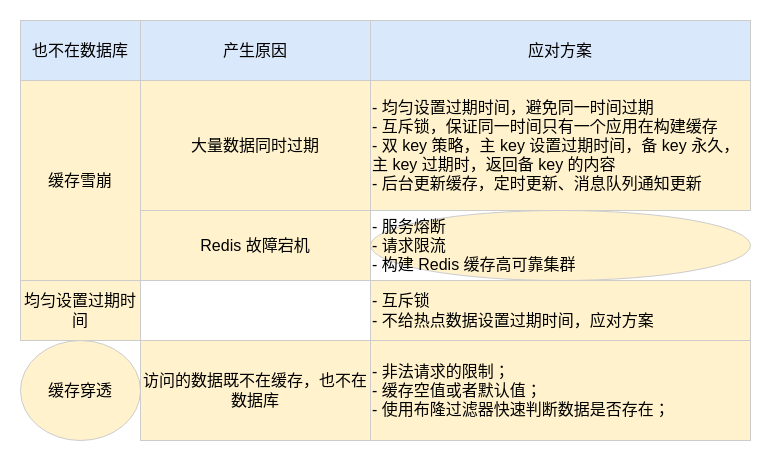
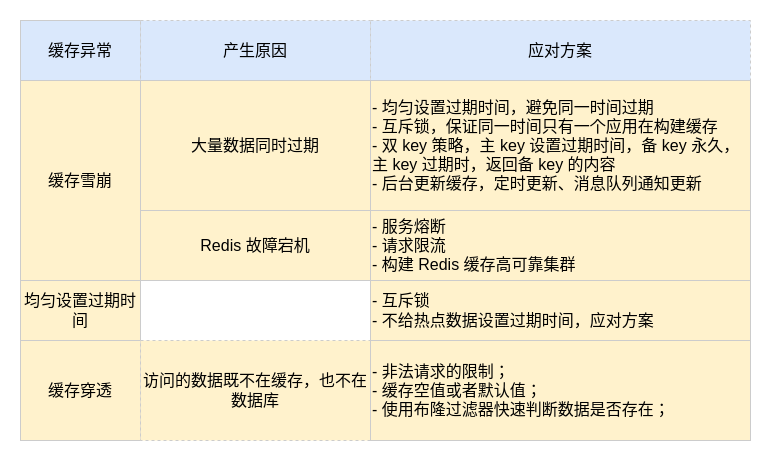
node "也不在数据库": label "也不在数据库" -> "缓存异常"
node "产生原因": style solid -> dashed
node "应对方案": style solid -> dashed
node "- 服务熔断 - 请求限流 - 构建 Redis 缓存高可靠集群": shape ellipse -> rectangle
node "缓存穿透": shape ellipse -> rectangle
node "访问的数据既不在缓存，也不在数据库": style solid -> dashed
